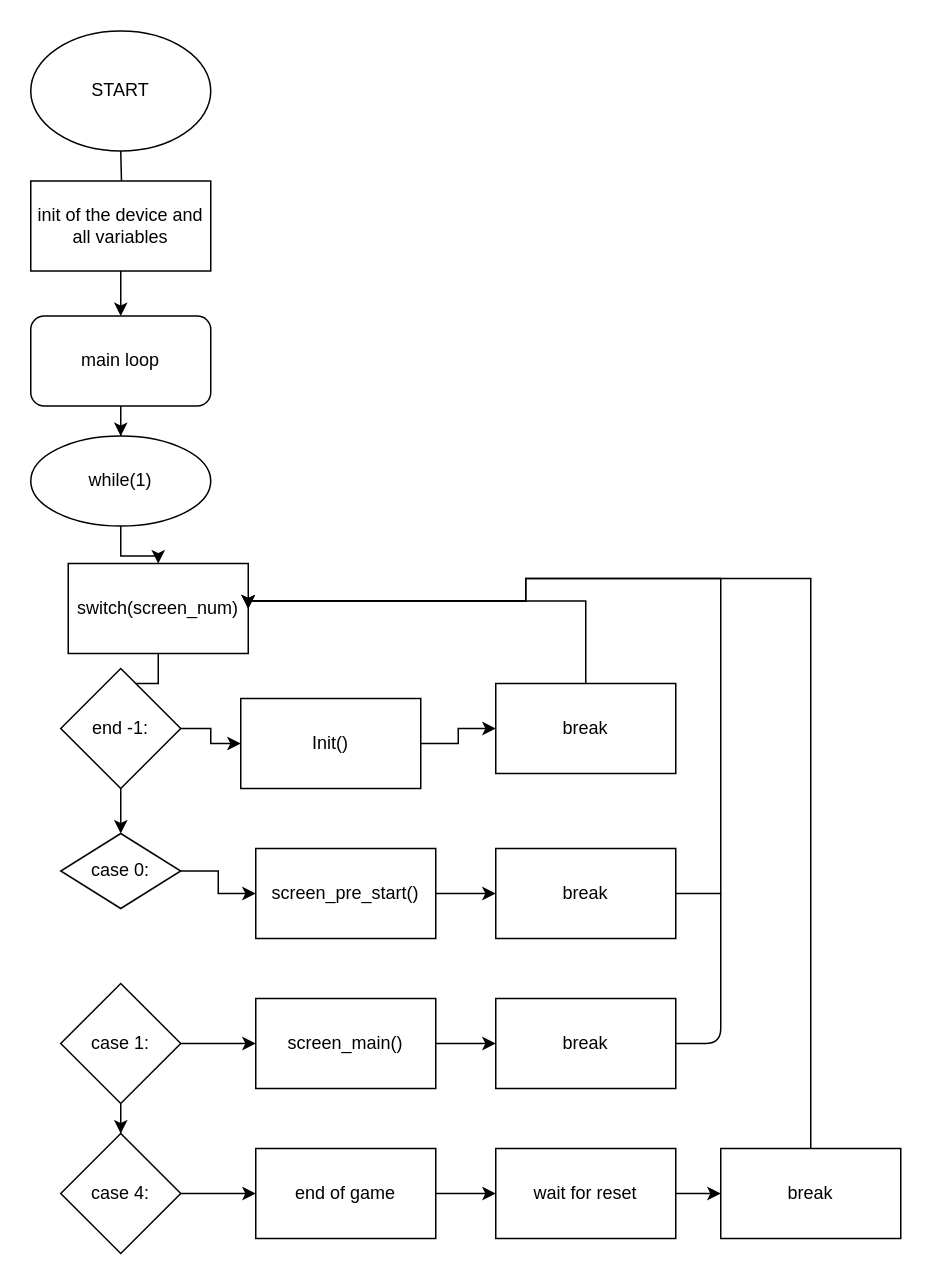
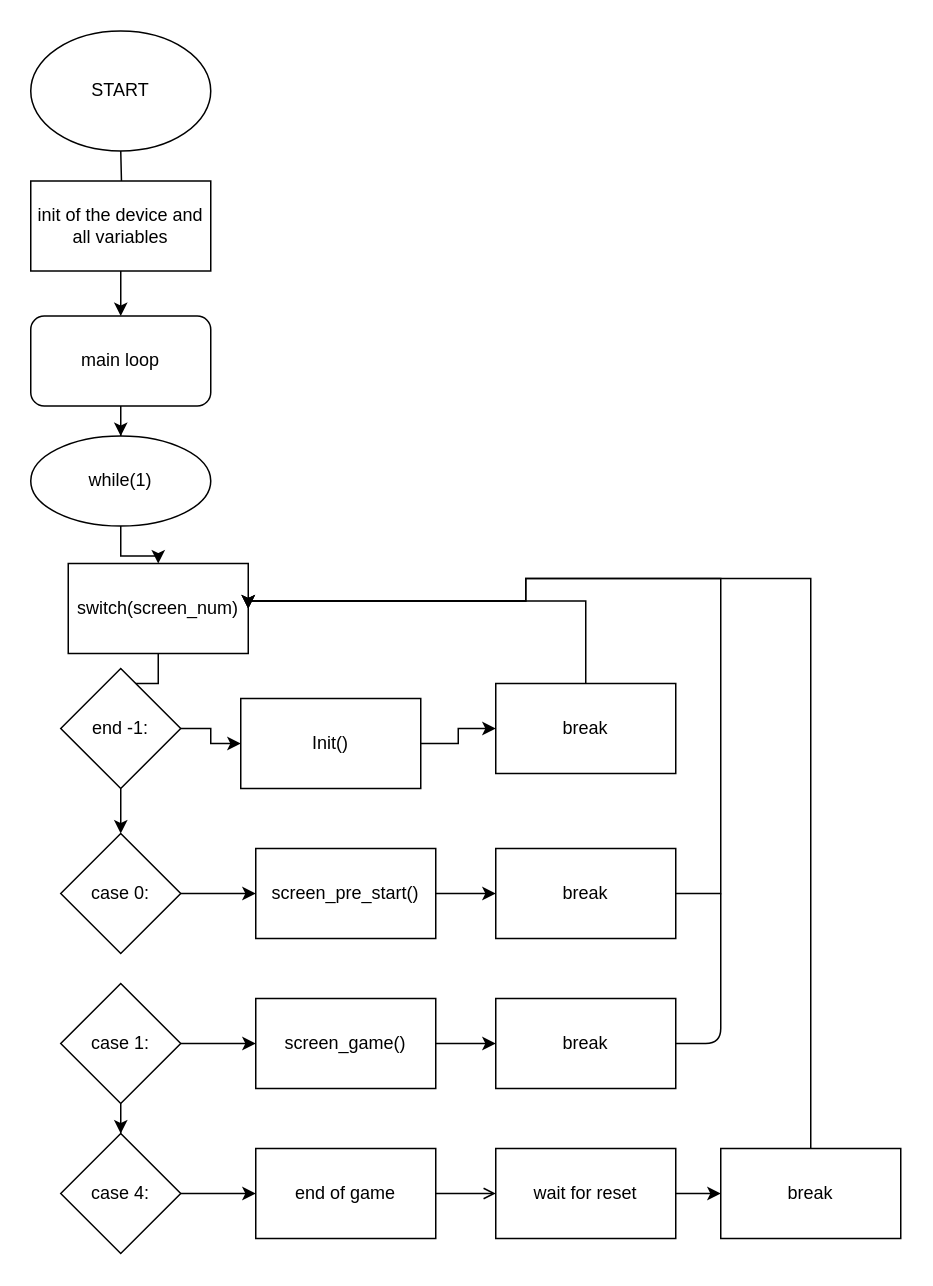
node "case 0:": size 120x75 -> 120x120
node "screen_main()": label "screen_main()" -> "screen_game()"
edge "end of game" -> "wait for reset": arrowhead classic -> open
